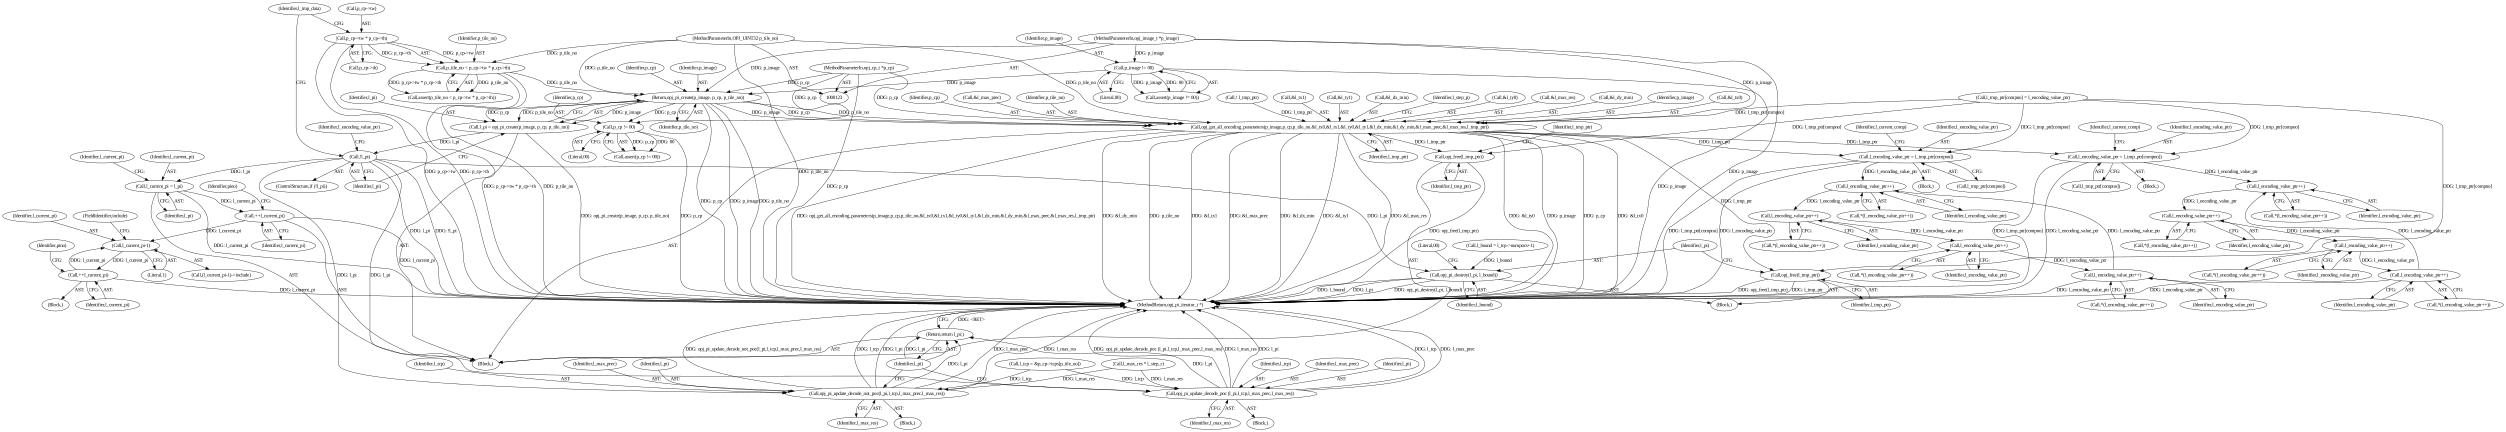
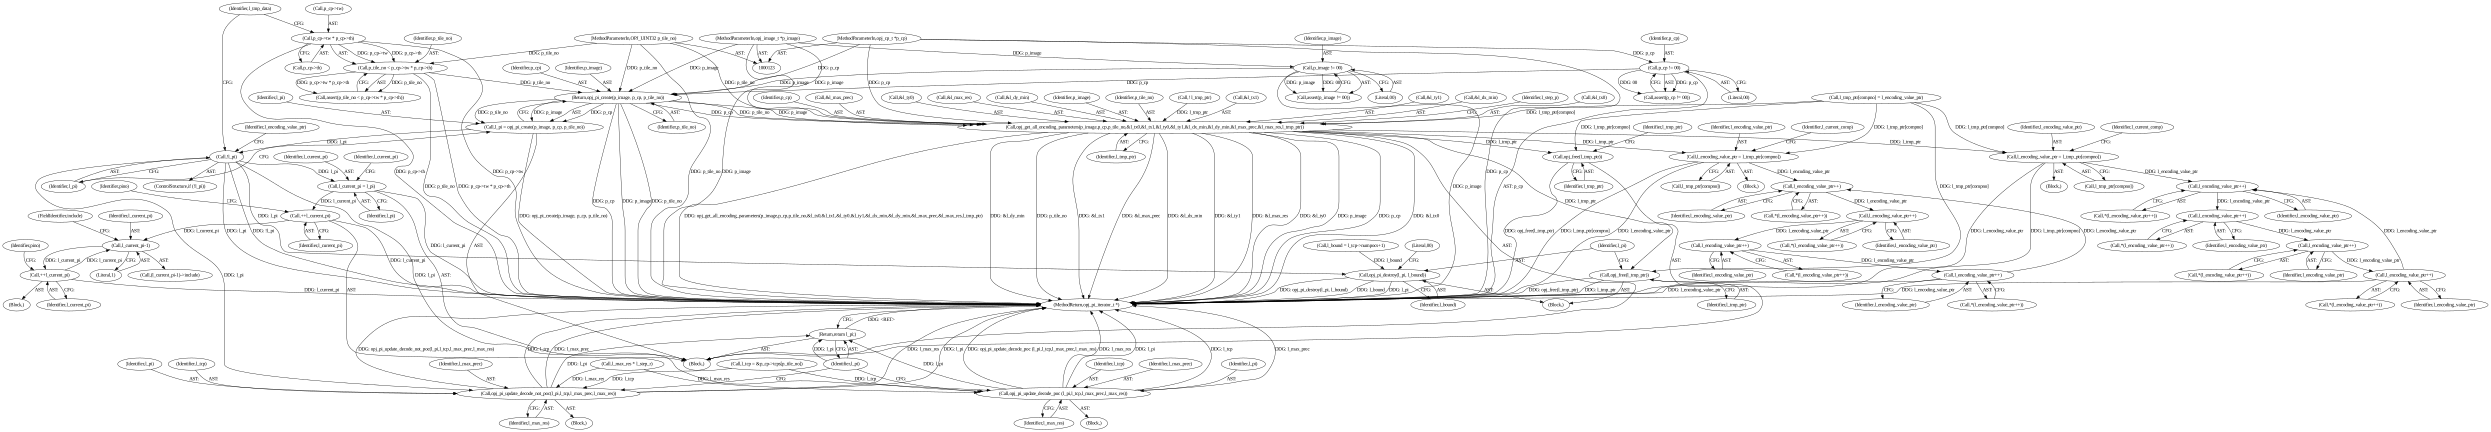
edge "(Return,opj_pi_create(p_image, p_cp, p_tile_no))" -> "(Call,p_cp != 00)": reversed
edge "(Call,p_cp != 00)" -> "(MethodReturn,opj_pi_iterator_t *)": label "DDG: p_cp" -> "AST: p_cp"
